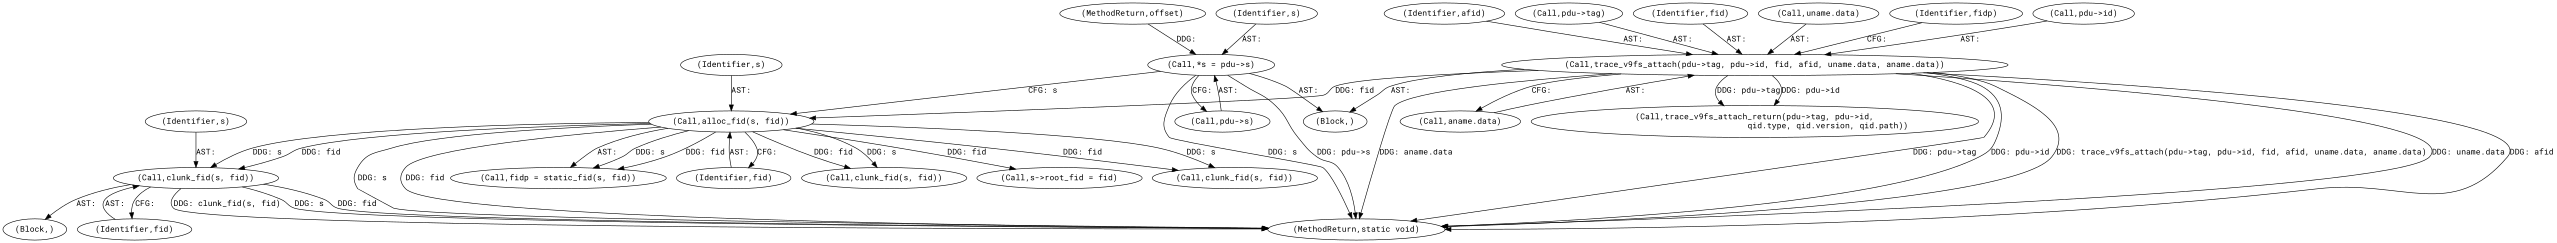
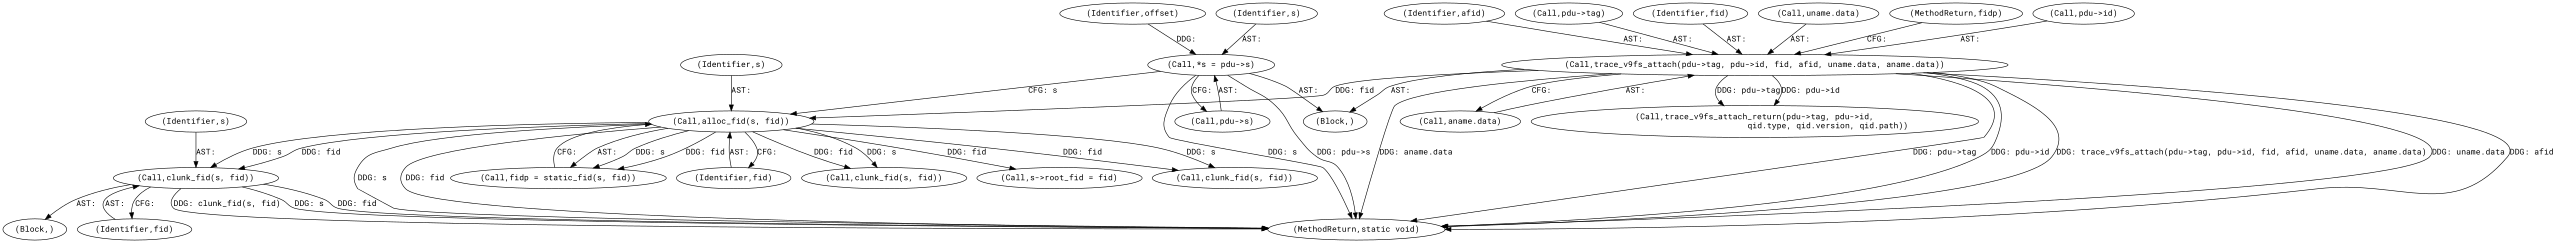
node "(MethodReturn,offset)": label "(MethodReturn,offset)" -> "(Identifier,offset)"
node "(Identifier,fidp)": label "(Identifier,fidp)" -> "(MethodReturn,fidp)"
edge "(Call,fidp = static_fid(s, fid))" -> "(Call,alloc_fid(s, fid))": added, label "CFG:"
